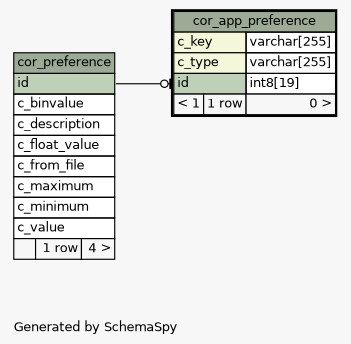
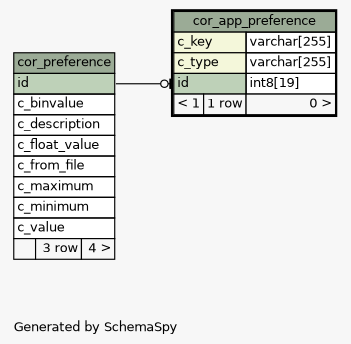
node "cor_preference": text "1 row" -> "3 row"
